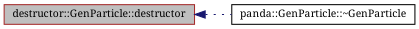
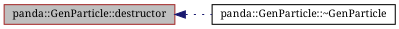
node "destructor::GenParticle::destructor": label "destructor::GenParticle::destructor" -> "panda::GenParticle::destructor"
